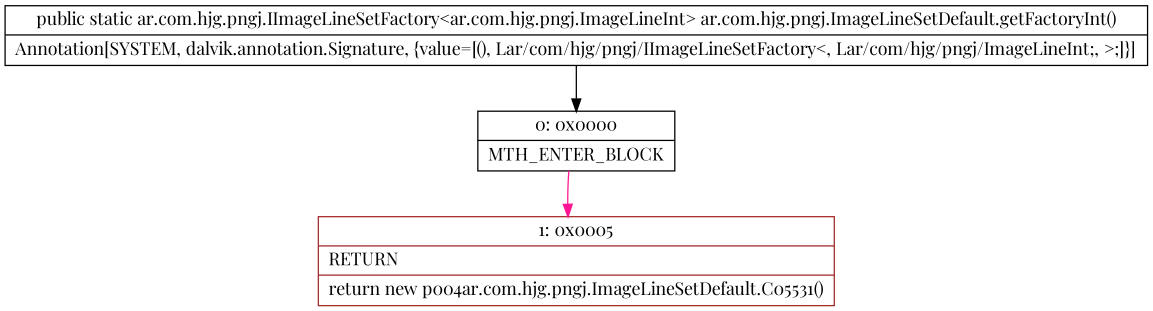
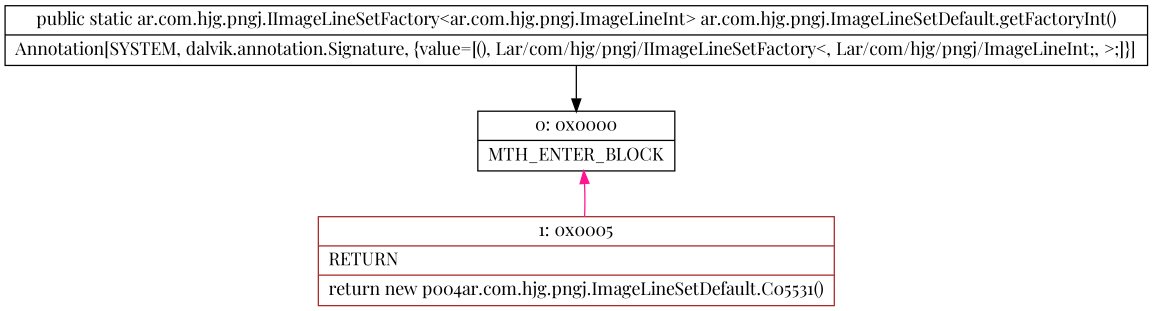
edge "0: 0x0000" -> "1: 0x0005": reversed
